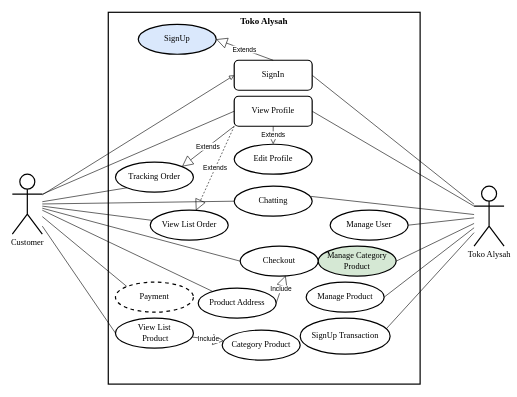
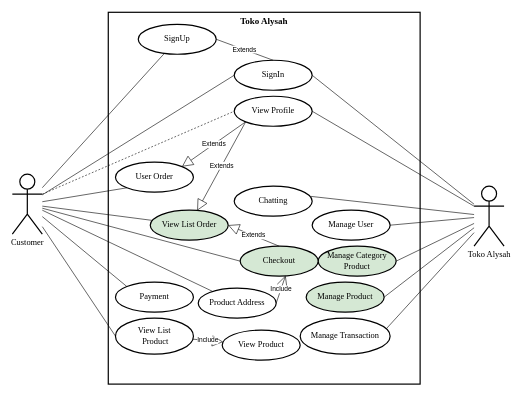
node "SignUp": fillcolor #dae8fc -> #ffffff
edge "SignIn" -> "SignUp": arrowhead block -> none
node "SignIn": shape rounded rectangle -> ellipse
edge "Customer" -> "SignIn": arrowhead block -> none
node "View Profile": shape rounded rectangle -> ellipse
edge "View Profile" -> "Edit Profile": removed, label "Extends"
node "Edit Profile": removed
edge "View Profile" -> "View List Order": style dashed -> solid
edge "View Profile" -- "Customer": style solid -> dashed
node "Tracking Order": label "Tracking Order" -> "User Order"
edge "Chatting" -- "Customer": now "SignUp" -- "Customer"
node "View List Order": fillcolor #ffffff -> #d5e8d4
node "Manage User": moved (369, 225) -> (351, 225)
edge "Checkout" -> "View List Order": added, label "Extends"
node "Checkout": fillcolor #ffffff -> #d5e8d4
edge "Product Address" -> "Checkout": arrowhead block -> open
node "Payment": style dashed -> solid
node "Manage Product": fillcolor #ffffff -> #d5e8d4
node "View List Product": size 78x30 -> 78x36
node "SignUp Transaction": label "SignUp Transaction" -> "Manage Transaction"
node "Category Product": label "Category Product" -> "View Product"
